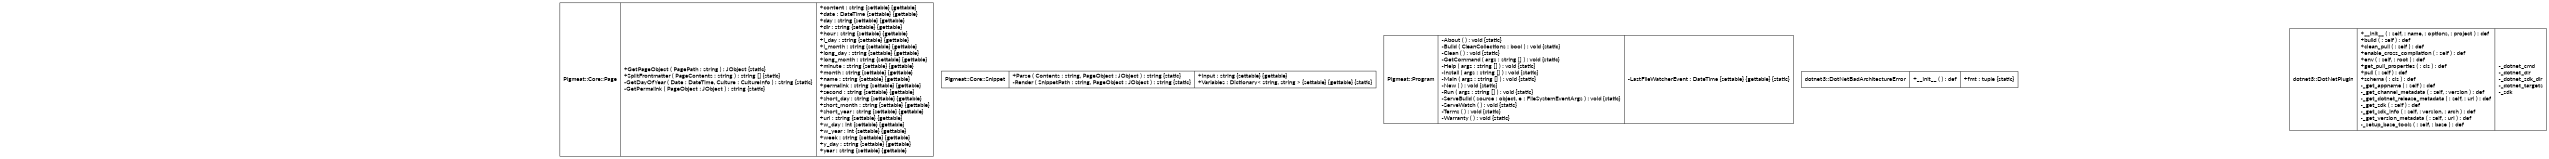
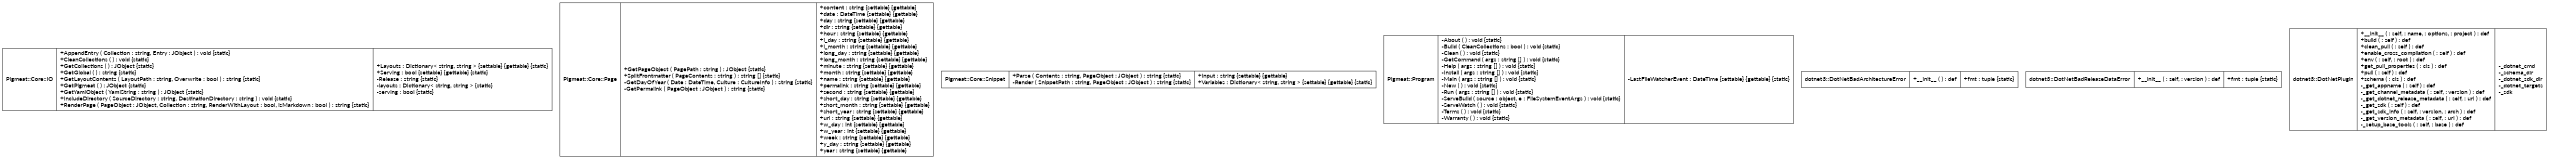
node "dotnet3::DotNetPlugin": text "-_dotnet_dir" -> "-_schema_dir"
node "Pigmeat::Core::IO": added
node "dotnet3::DotNetBadReleaseDataError": added
